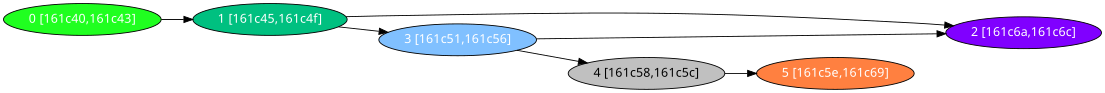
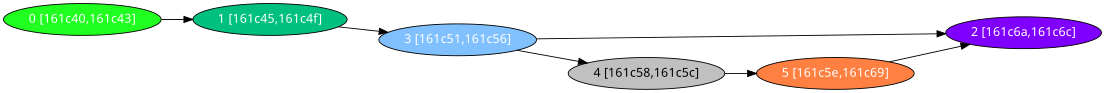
edge "1 [161c45,161c4f]" -> "2 [161c6a,161c6c]": now "5 [161c5e,161c69]" -> "2 [161c6a,161c6c]"
